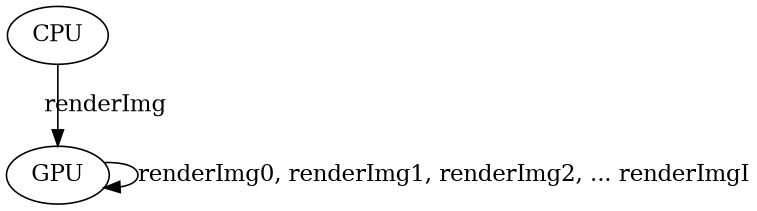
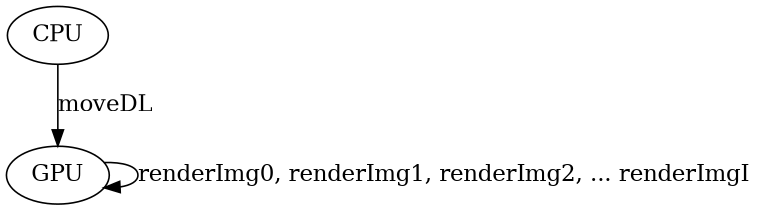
edge "CPU" -> "GPU": label "renderImg" -> "moveDL"
